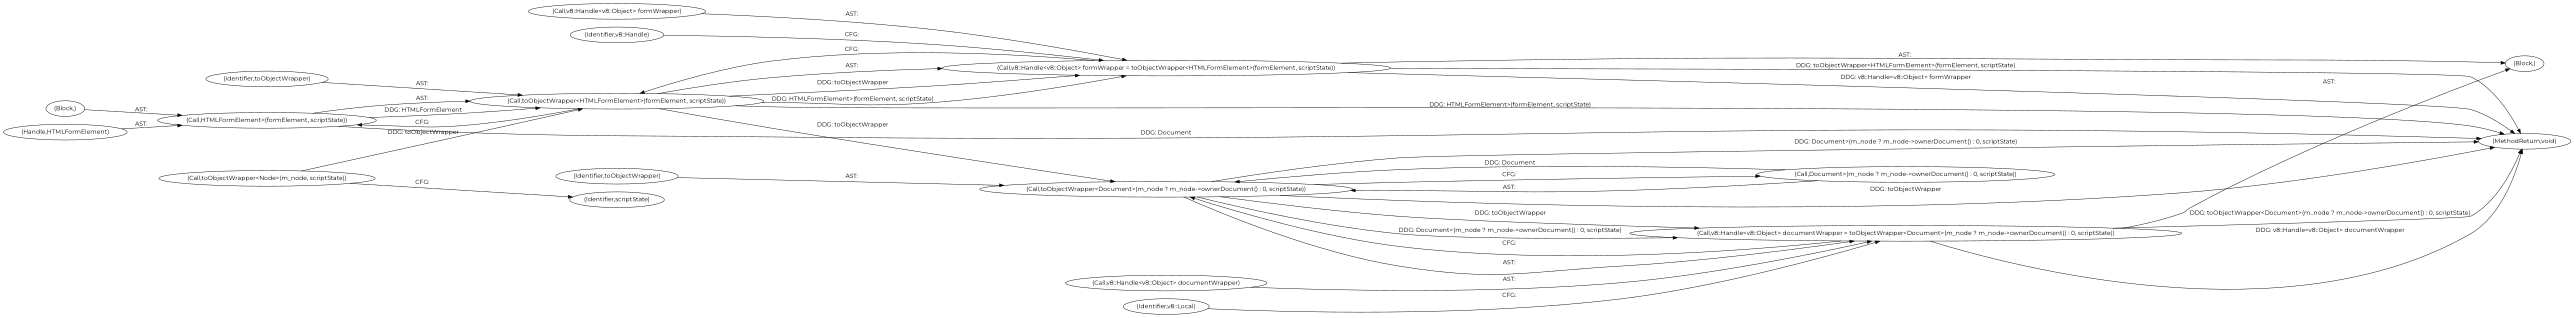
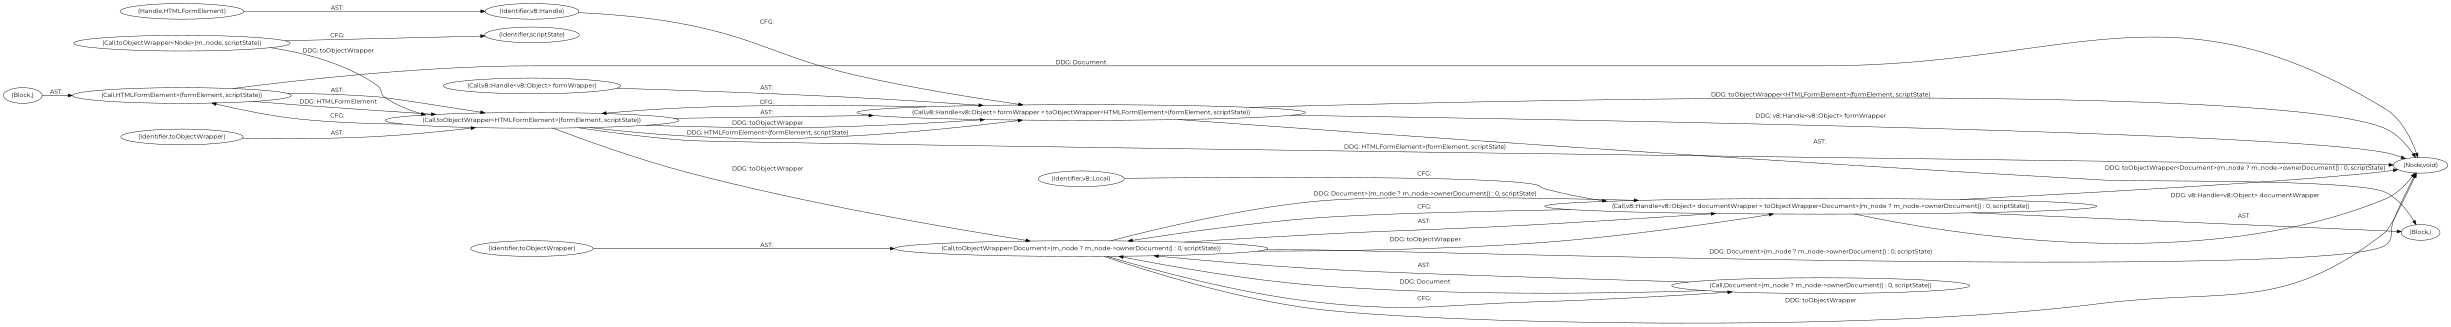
edge "(Handle,HTMLFormElement)" -> "(Call,HTMLFormElement>(formElement, scriptState))": now "(Handle,HTMLFormElement)" -> "(Identifier,v8::Handle)"
node "(MethodReturn,void)": label "(MethodReturn,void)" -> "(Node,void)"
node "(Call,v8::Handle<v8::Object> documentWrapper)": removed
